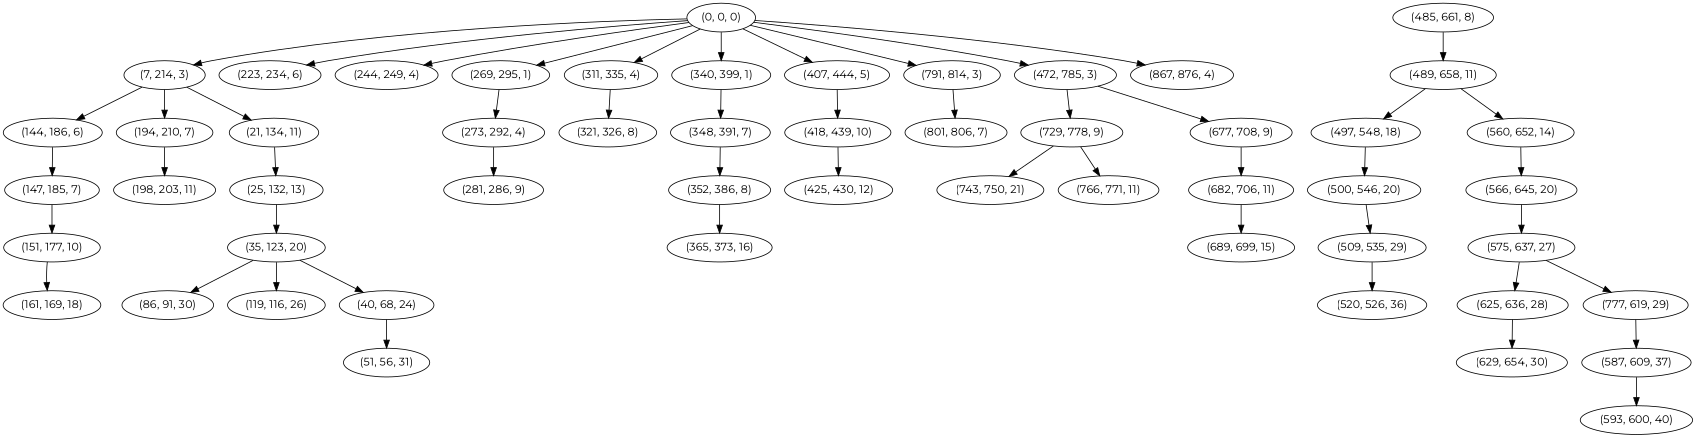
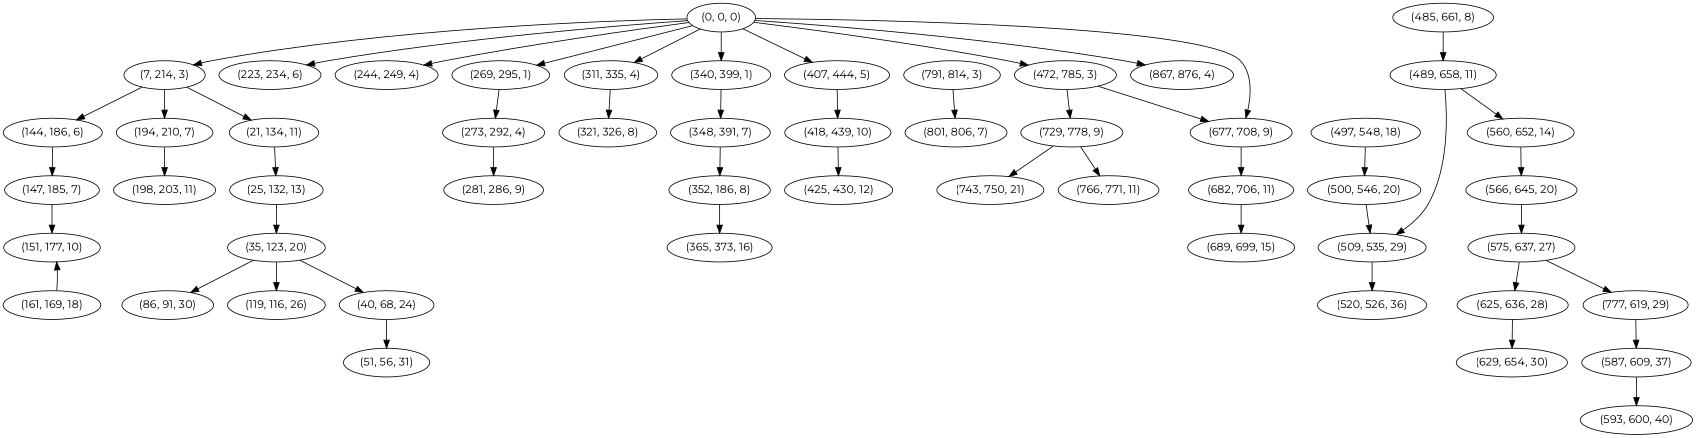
edge "(0, 0, 0)" -> "(791, 814, 3)": now "(0, 0, 0)" -> "(677, 708, 9)"
edge "(489, 658, 11)" -> "(497, 548, 18)": now "(489, 658, 11)" -> "(509, 535, 29)"
node "(352, 386, 8)": label "(352, 386, 8)" -> "(352, 186, 8)"
edge "(151, 177, 10)" -> "(161, 169, 18)": reversed
